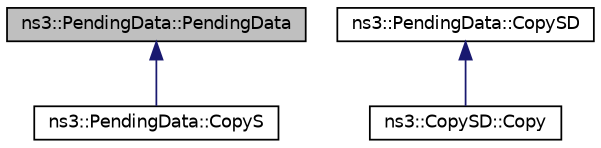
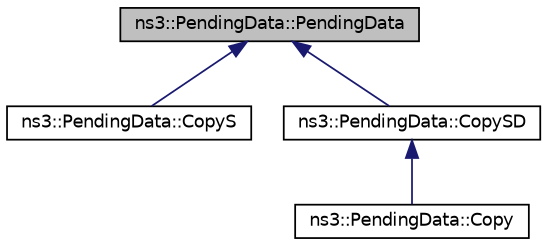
edge "ns3::PendingData::CopySD" -> "ns3::PendingData::PendingData": added
node "ns3::CopySD::Copy": label "ns3::CopySD::Copy" -> "ns3::PendingData::Copy"
